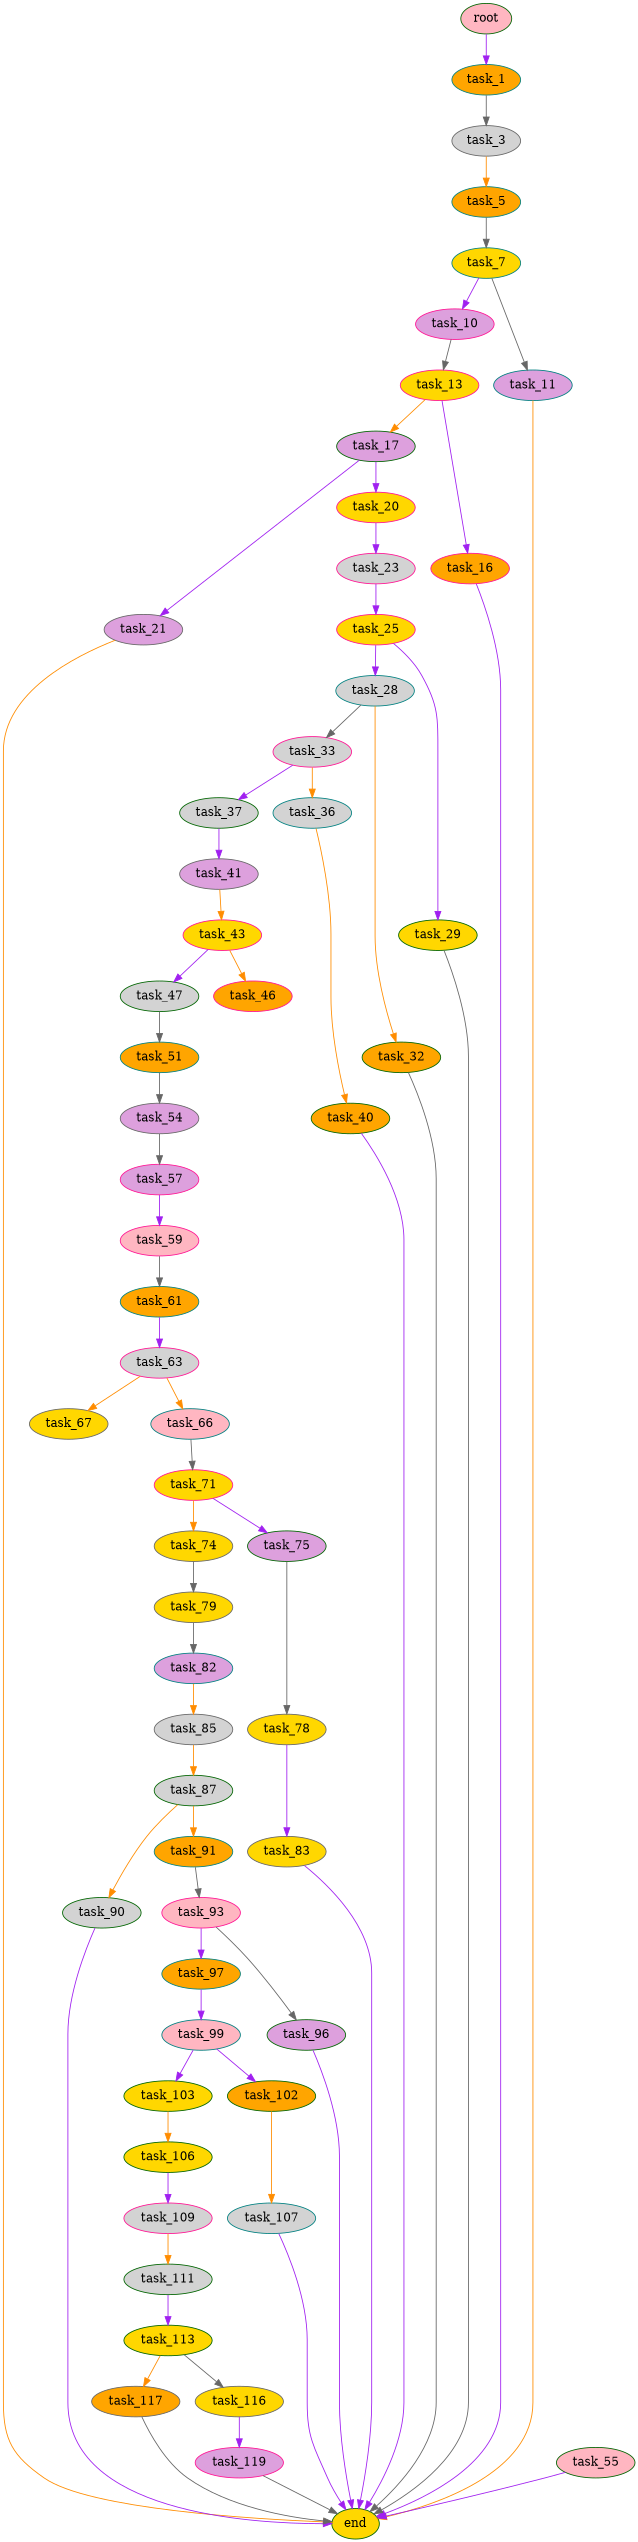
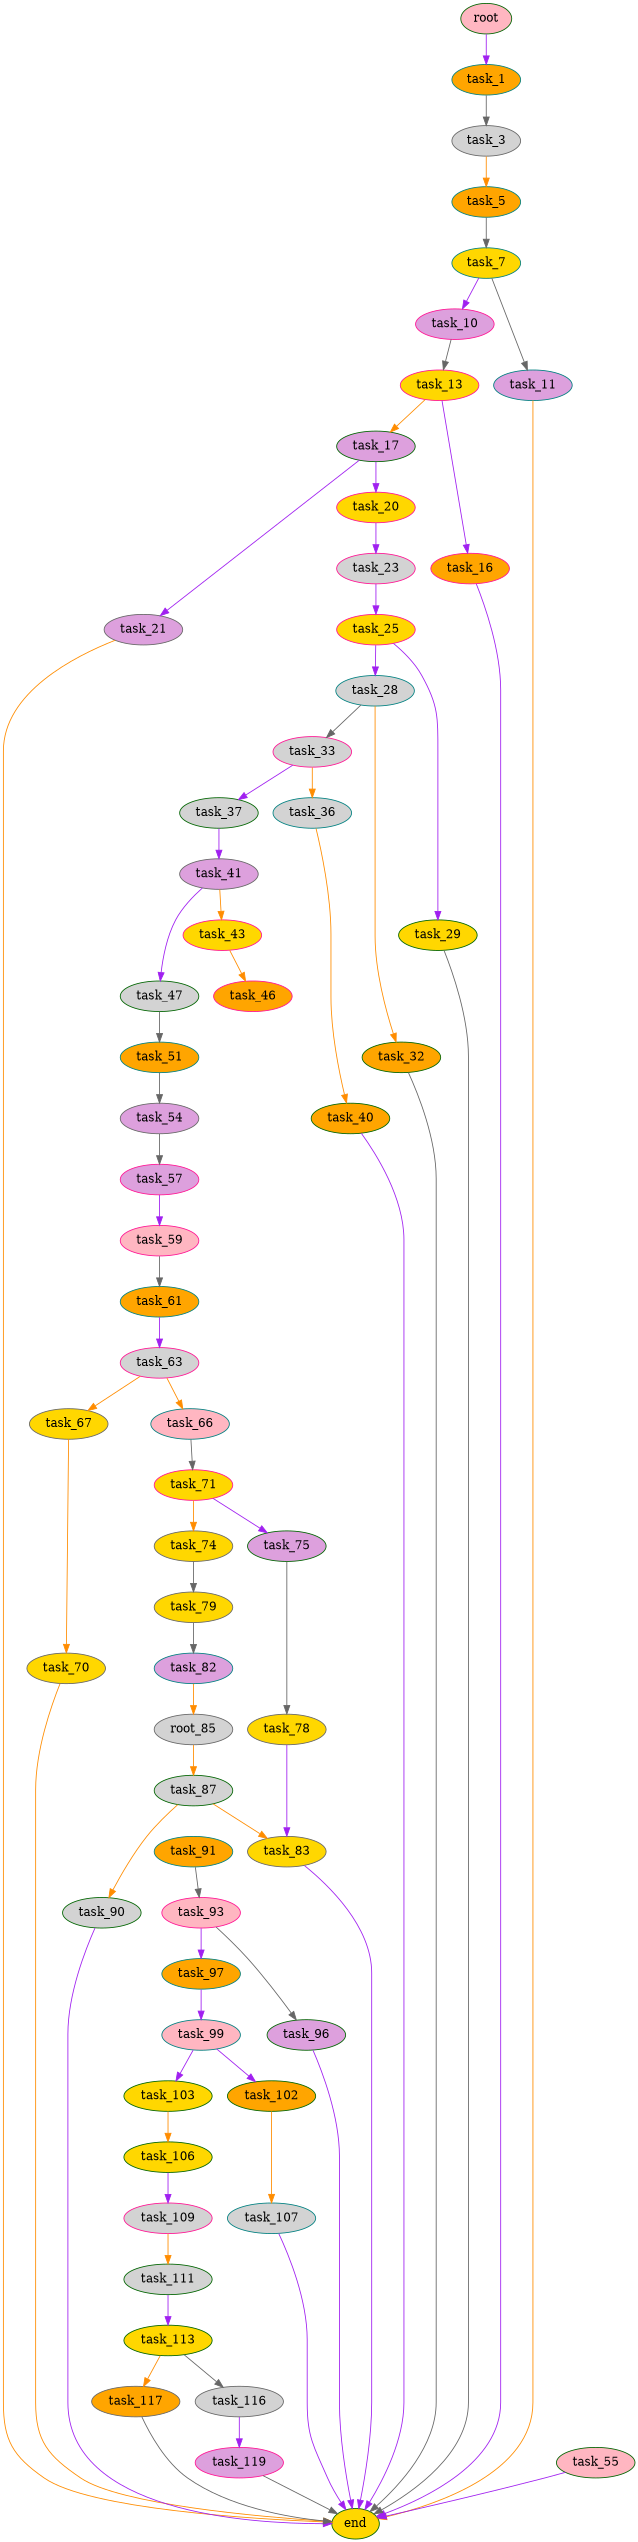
edge "task_43" -> "task_47": now "task_41" -> "task_47"
node "task_70": added
node "task_85": label "task_85" -> "root_85"
edge "task_87" -> "task_91": now "task_87" -> "task_83"
node "task_116": fillcolor gold -> lightgrey
